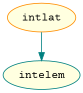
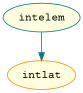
edge "intlat" -> "intelem": reversed
